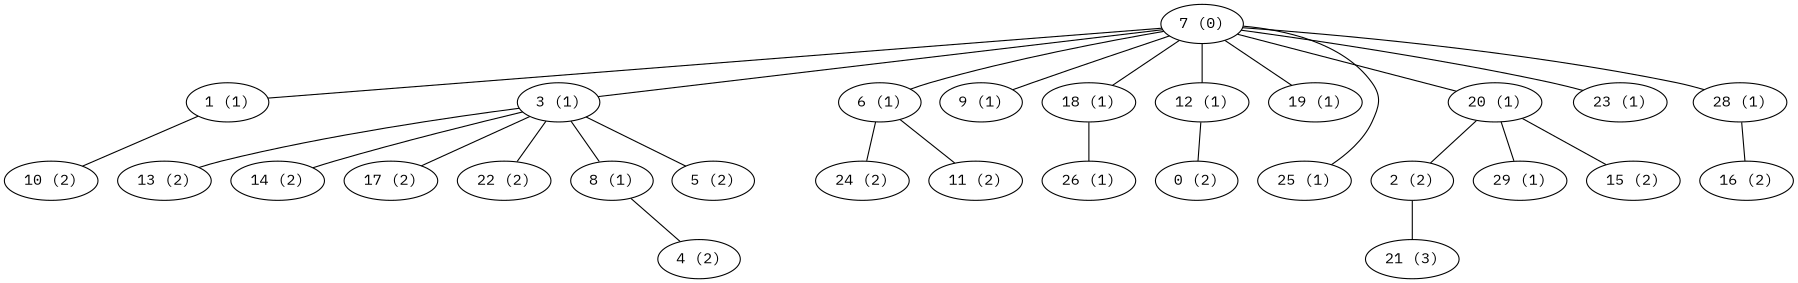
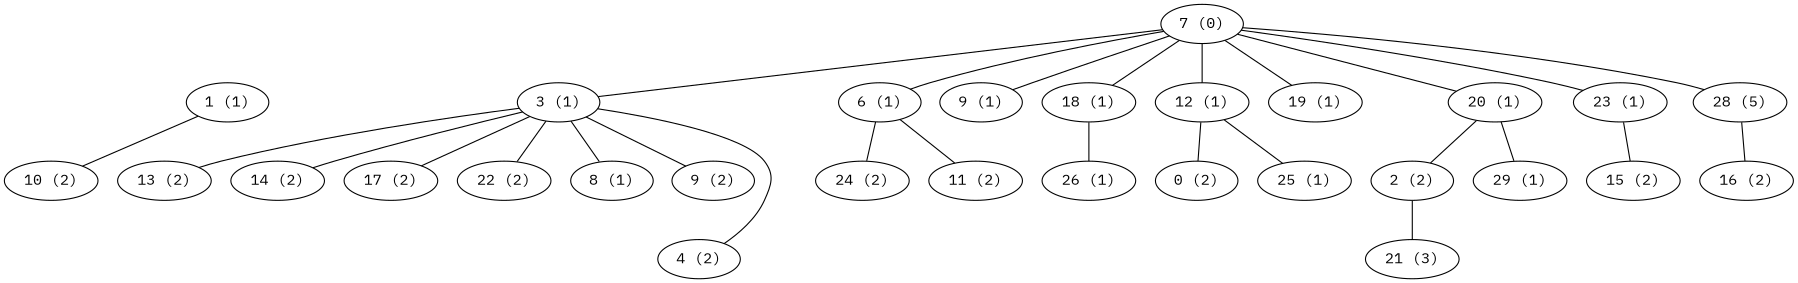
edge "7 (0)" -- "1 (1)": removed
edge "7 (0)" -- "25 (1)": now "12 (1)" -- "25 (1)"
node "28 (1)": label "28 (1)" -> "28 (5)"
edge "20 (1)" -- "15 (2)": now "23 (1)" -- "15 (2)"
node "5 (2)": label "5 (2)" -> "9 (2)"
edge "8 (1)" -- "4 (2)": now "3 (1)" -- "4 (2)"
